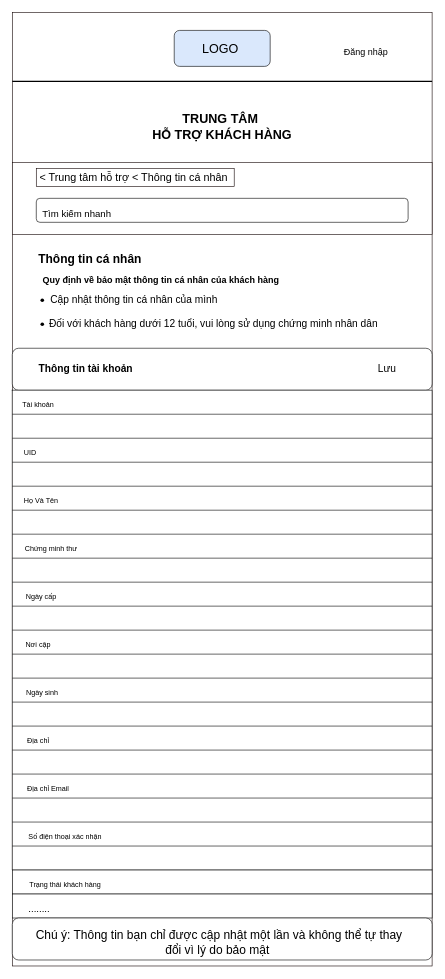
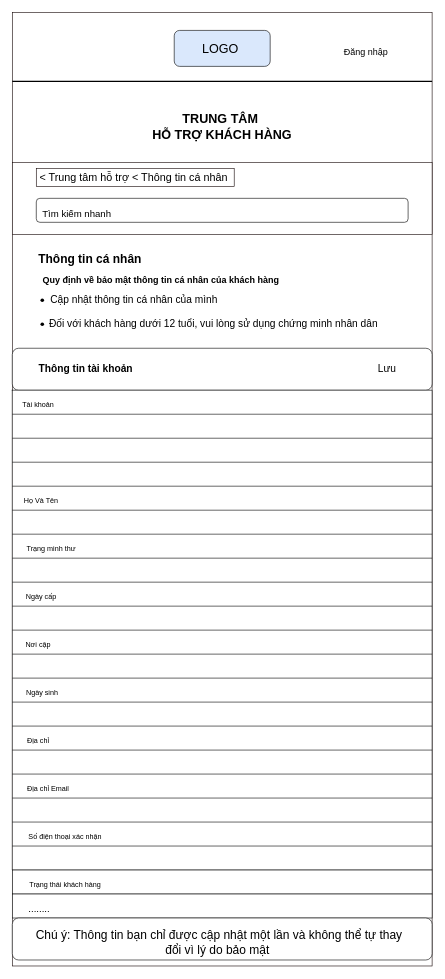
node "UID": removed
node "Chứng minh thư": label "Chứng minh thư" -> "Trạng minh thư"
